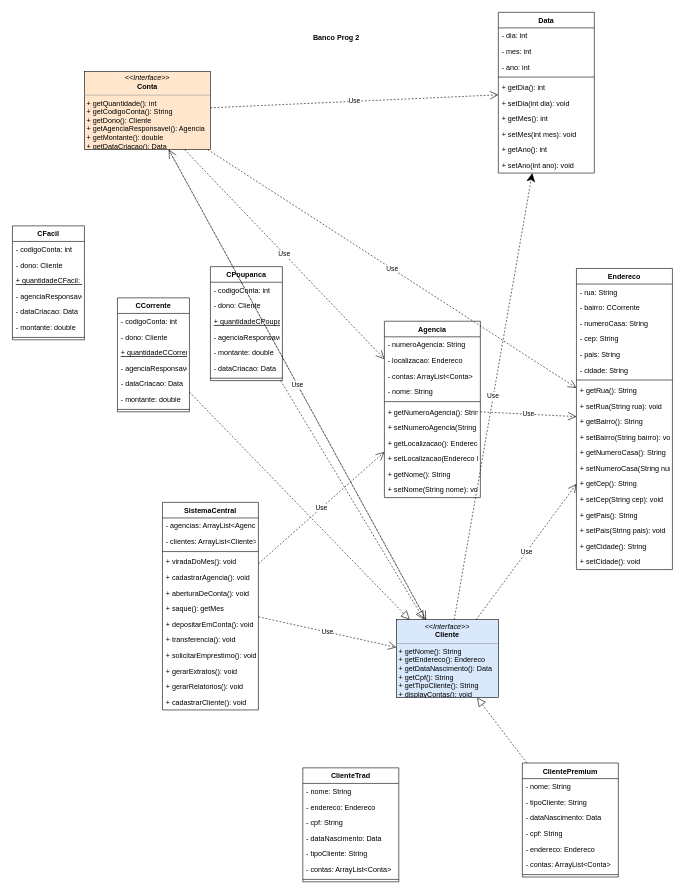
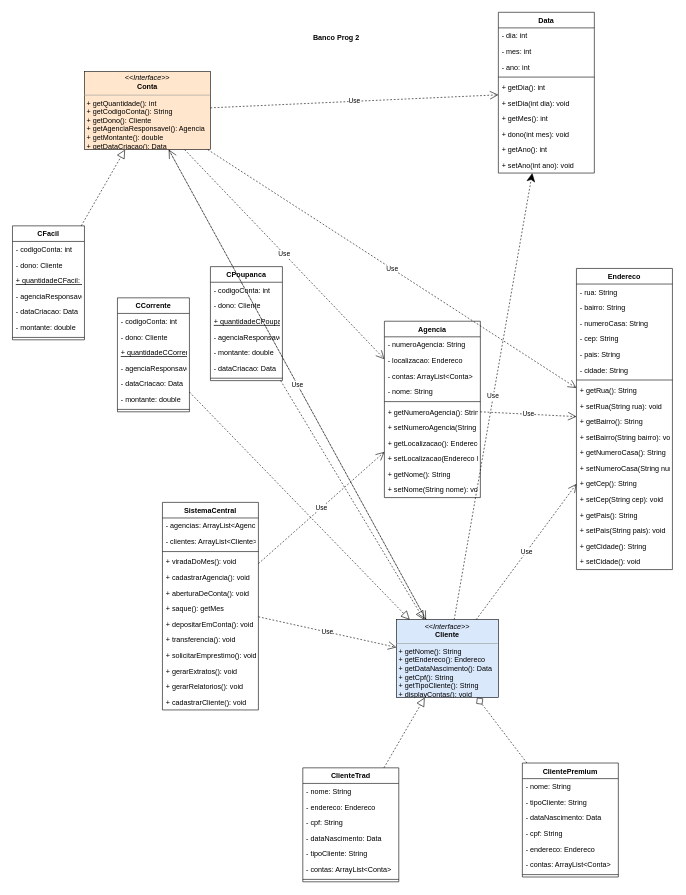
node "+ setMes(int mes): void": label "+ setMes(int mes): void" -> "+ dono(int mes): void"
edge "CFacil" -> "<<Interface>> Conta + getQuantidade(): int + getCodigoConta(): String + getDono(): Cliente + getAgenciaResponsavel(): Agencia + getMontante(): double + getDataCriacao(): Data": added
node "- bairro: CCorrente": label "- bairro: CCorrente" -> "- bairro: String"
edge "ClientePremium" -> "<<Interface>> Cliente + getNome(): String + getEndereco(): Endereco + getDataNascimento(): Data + getCpf(): String + getTipoCliente(): String + displayContas(): void": arrowhead block -> diamond
edge "ClienteTrad" -> "<<Interface>> Cliente + getNome(): String + getEndereco(): Endereco + getDataNascimento(): Data + getCpf(): String + getTipoCliente(): String + displayContas(): void": added
